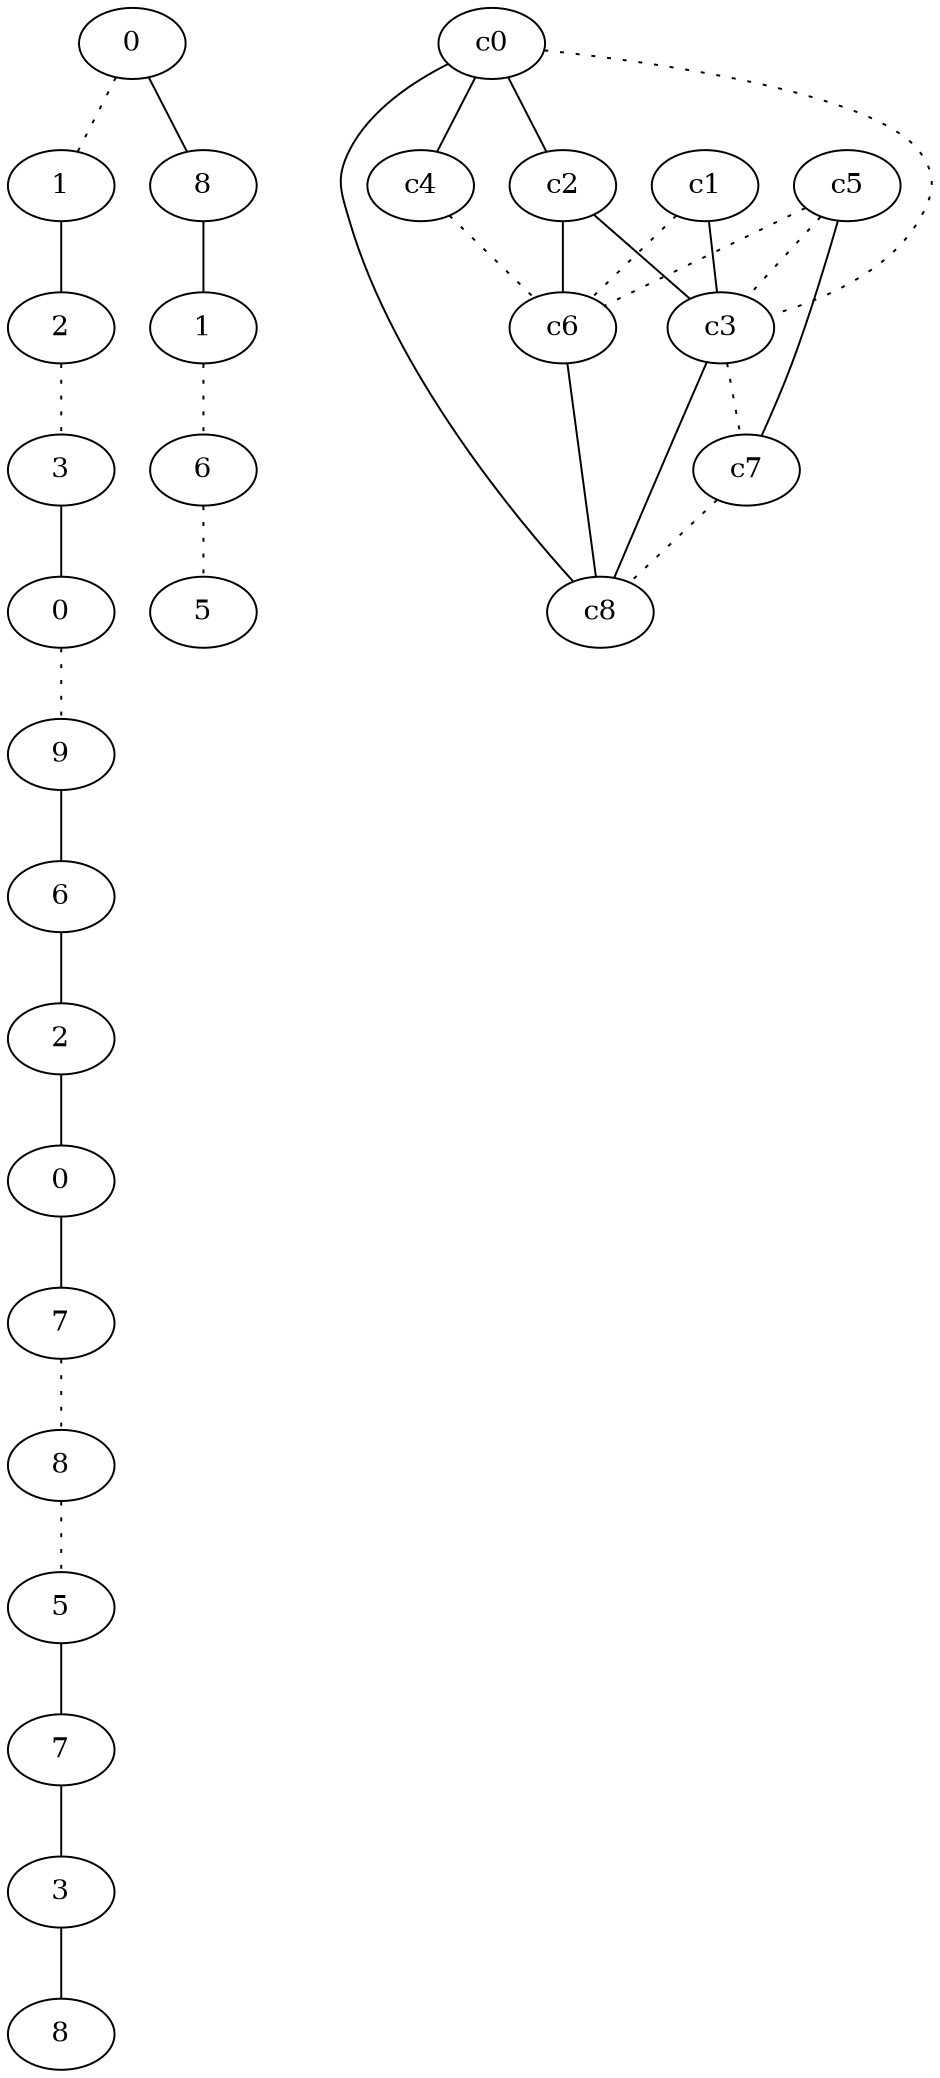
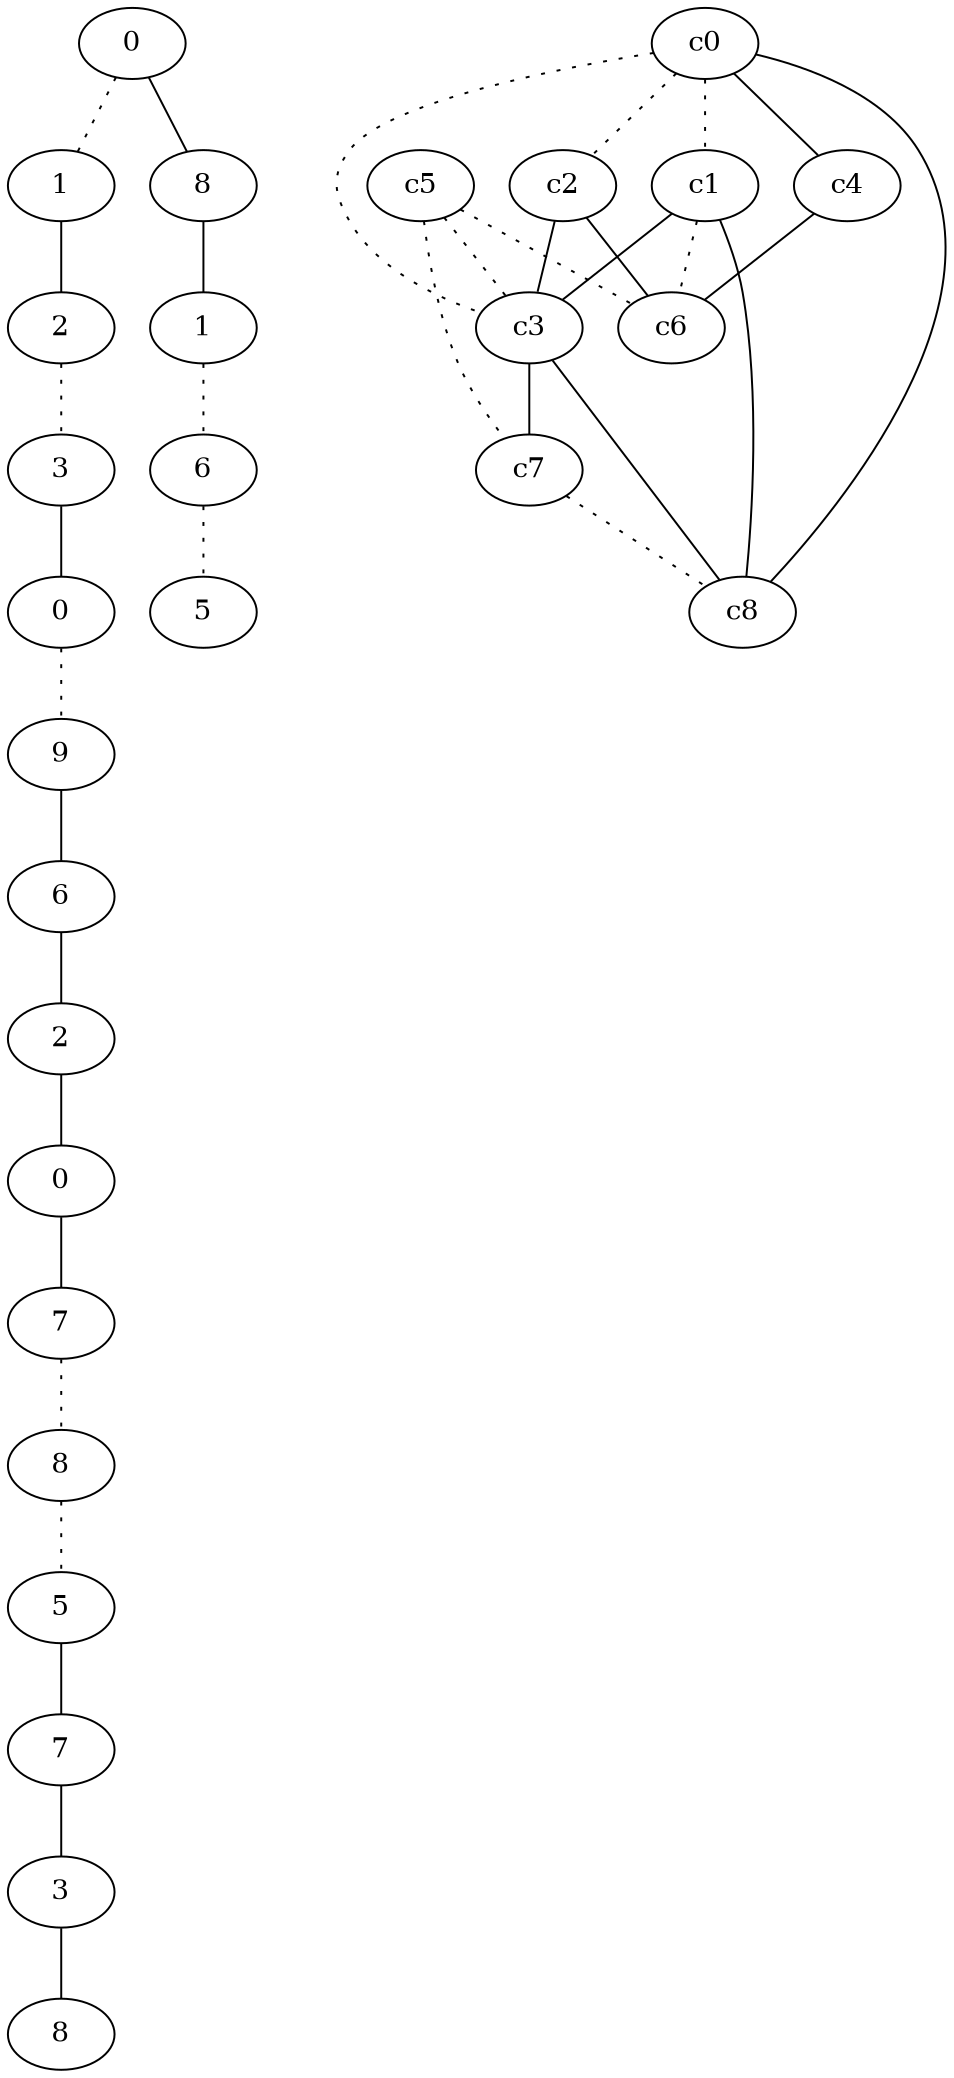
edge "c0" -- "c2": style solid -> dotted
edge "c0" -- "c1": added
edge "c4" -- "c6": style dotted -> solid
edge "c5" -- "c7": style solid -> dotted
edge "c3" -- "c7": style dotted -> solid
edge "c6" -- "c8": now "c1" -- "c8"
